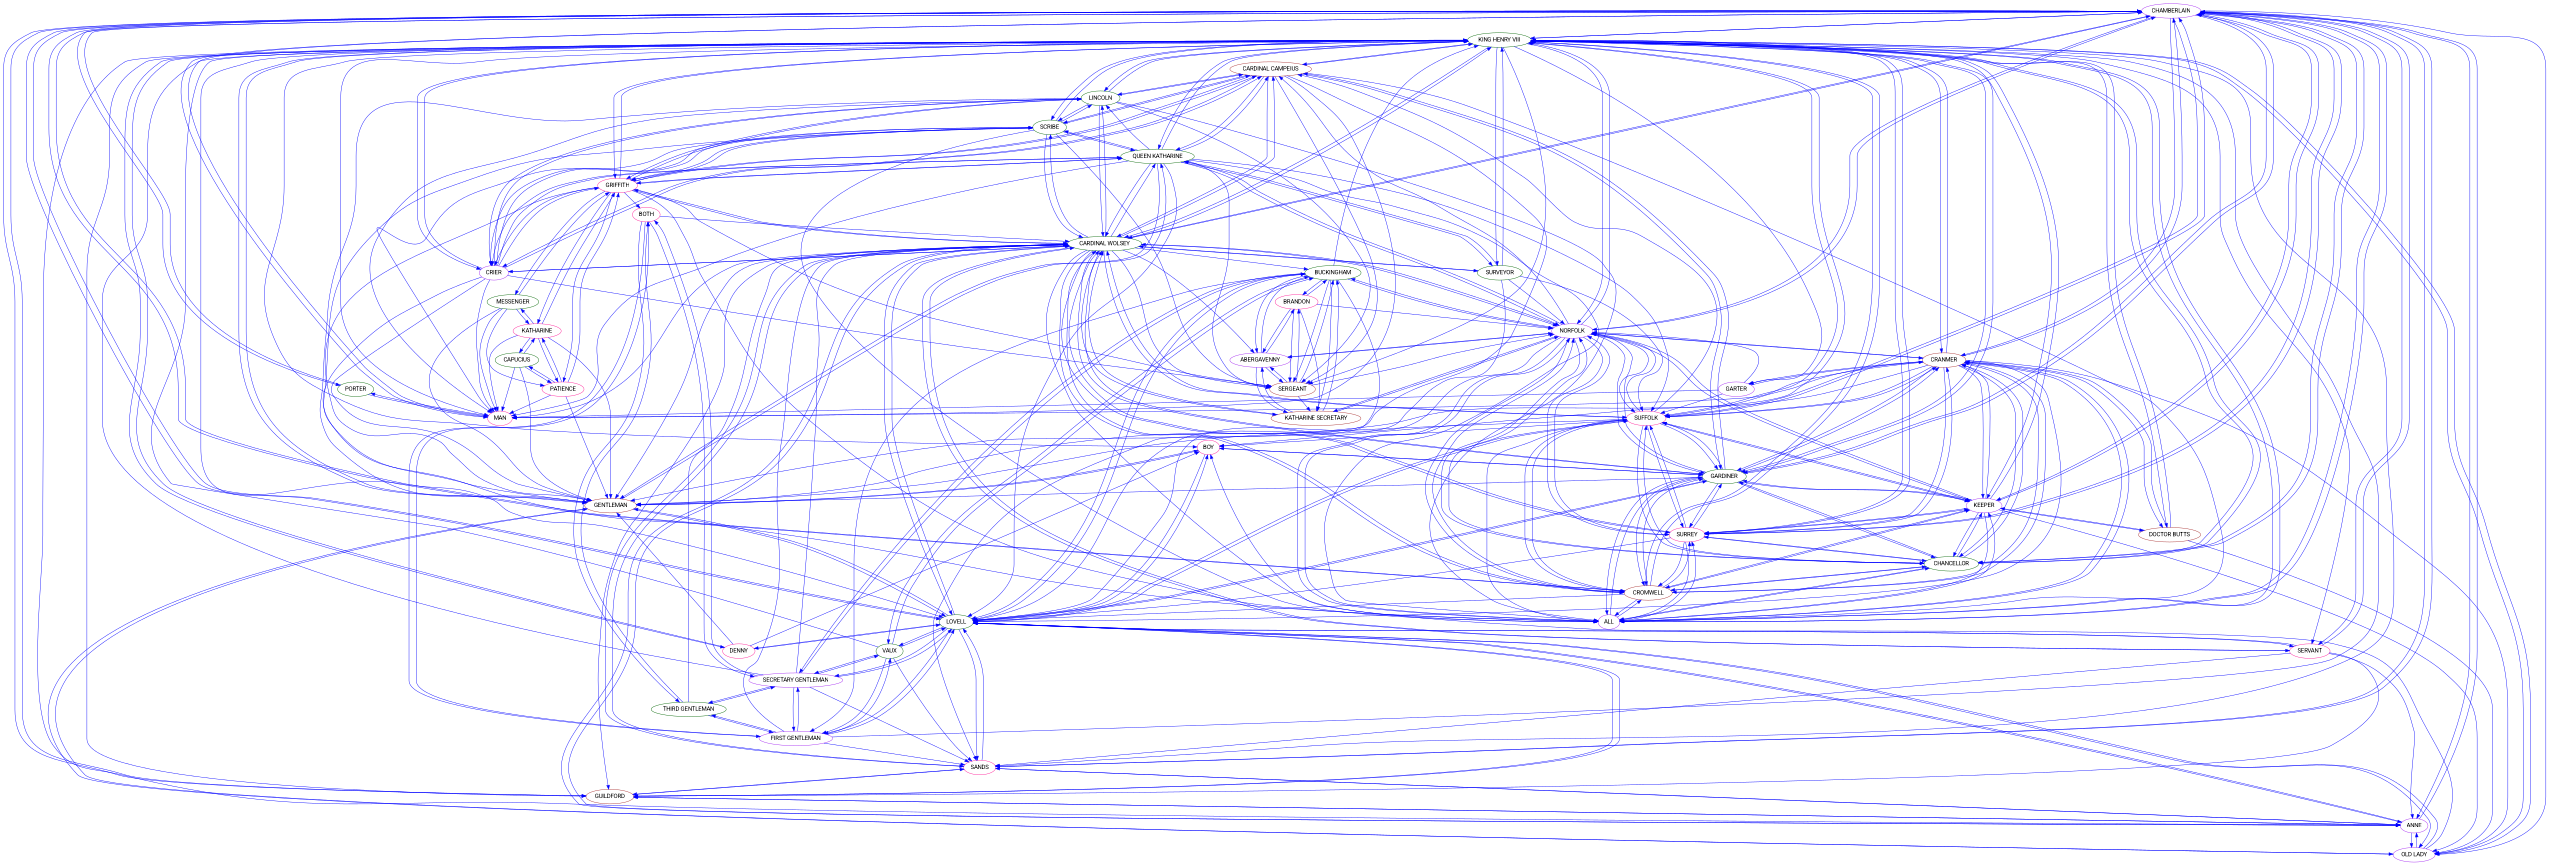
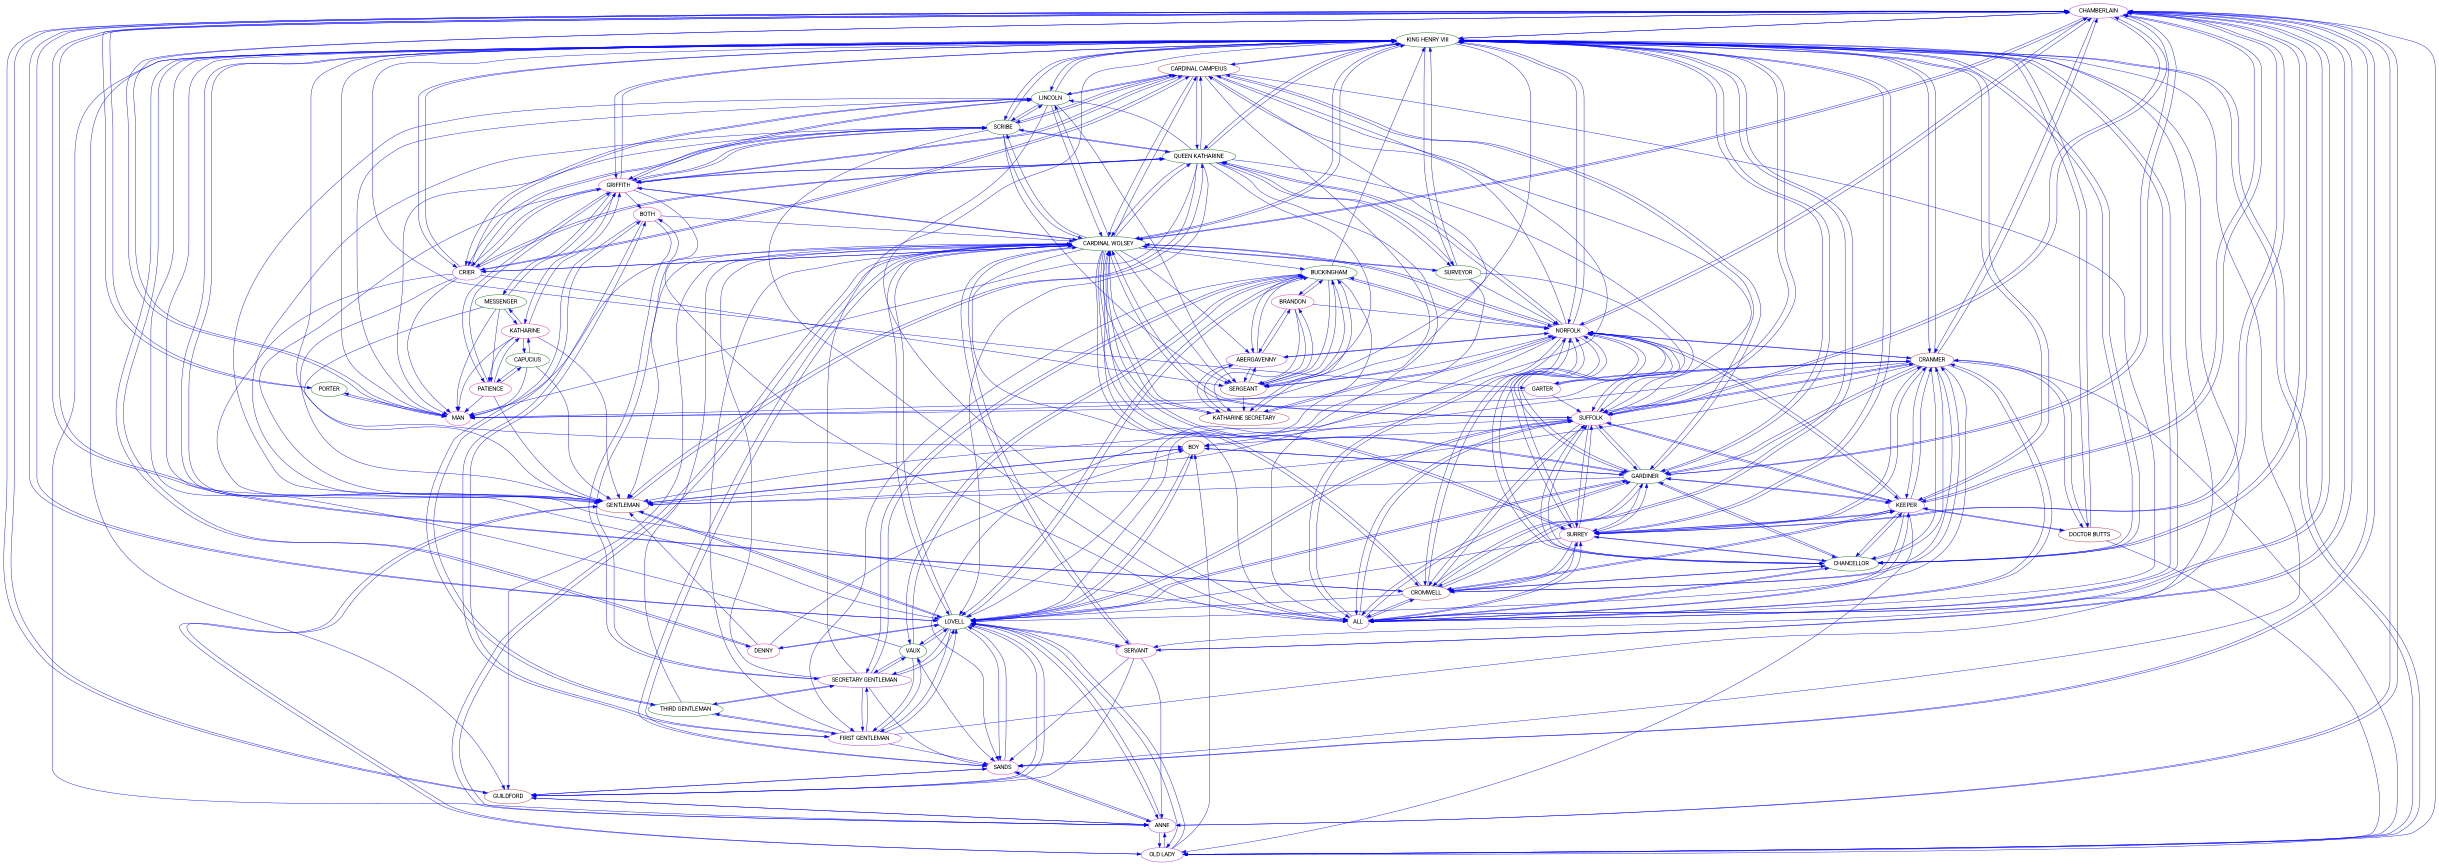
edge "GRIFFITH" -> "SERGEANT": removed
node "BOY": color deeppink -> brown
edge "ALL" -> "SUFFOLK": added
